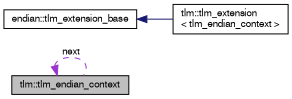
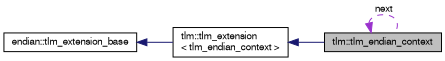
edge "tlm::tlm_endian_context" -> "tlm::tlm_extension < tlm_endian_context >": added
